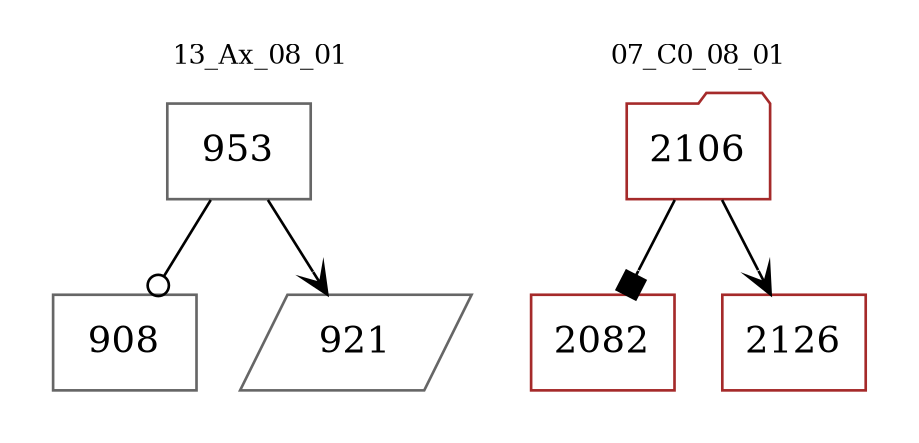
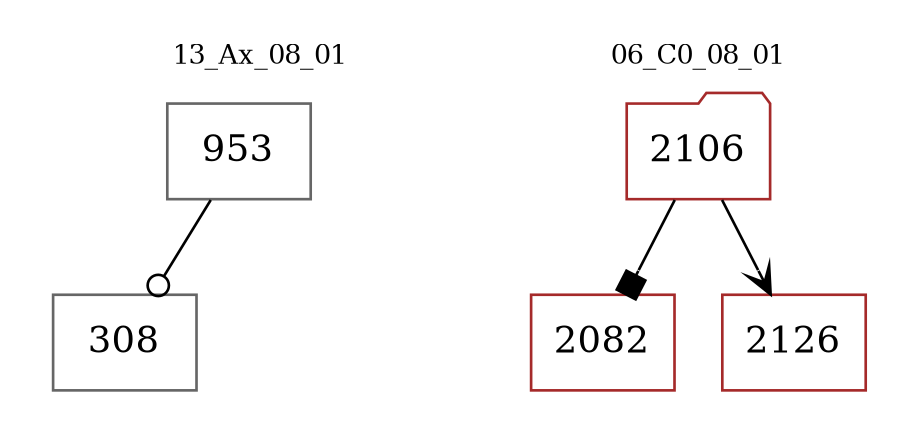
cluster "07_C0_08_01": label "07_C0_08_01" -> "06_C0_08_01"
node "908": label "908" -> "308"
node "921": removed
